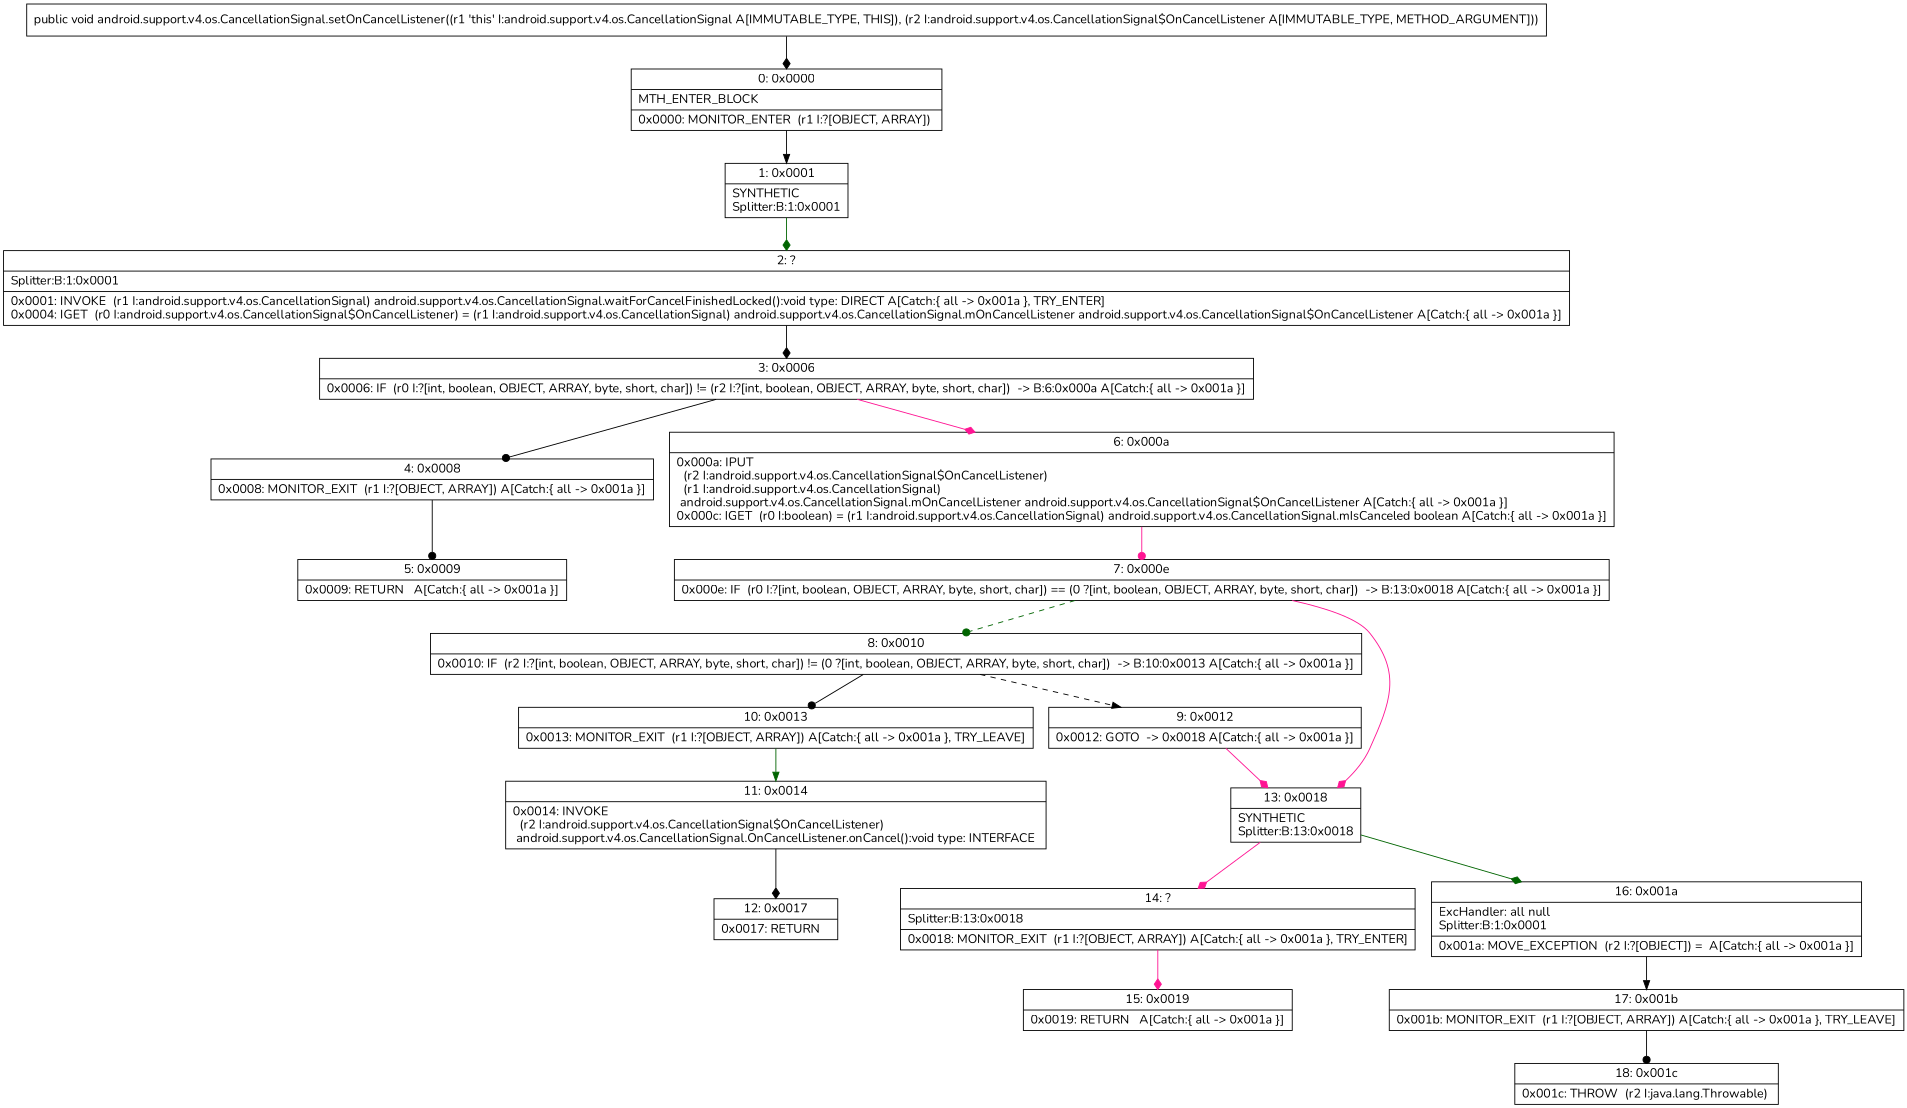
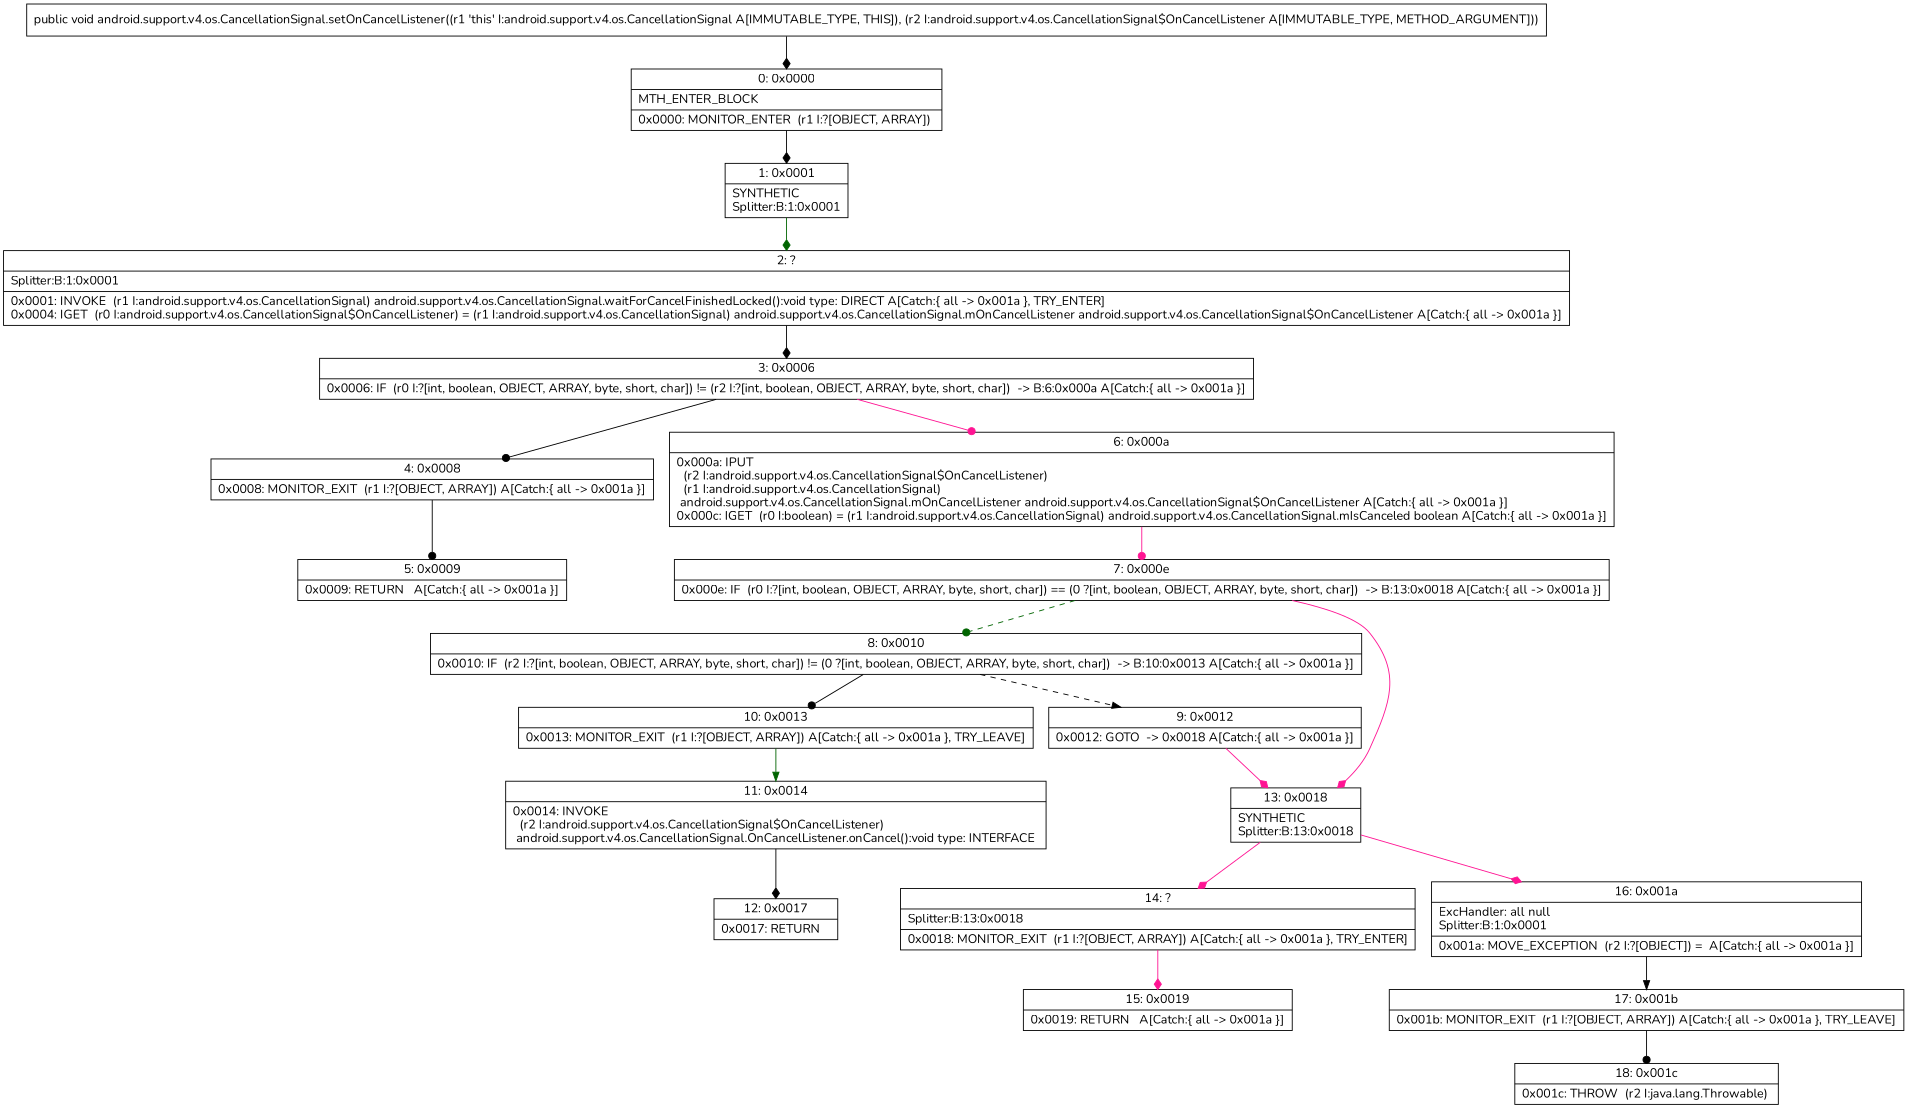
edge "0: 0x0000" -> "1: 0x0001": arrowhead normal -> diamond
edge "3: 0x0006" -> "6: 0x000a": arrowhead diamond -> dot
edge "13: 0x0018" -> "16: 0x001a": color darkgreen -> deeppink
